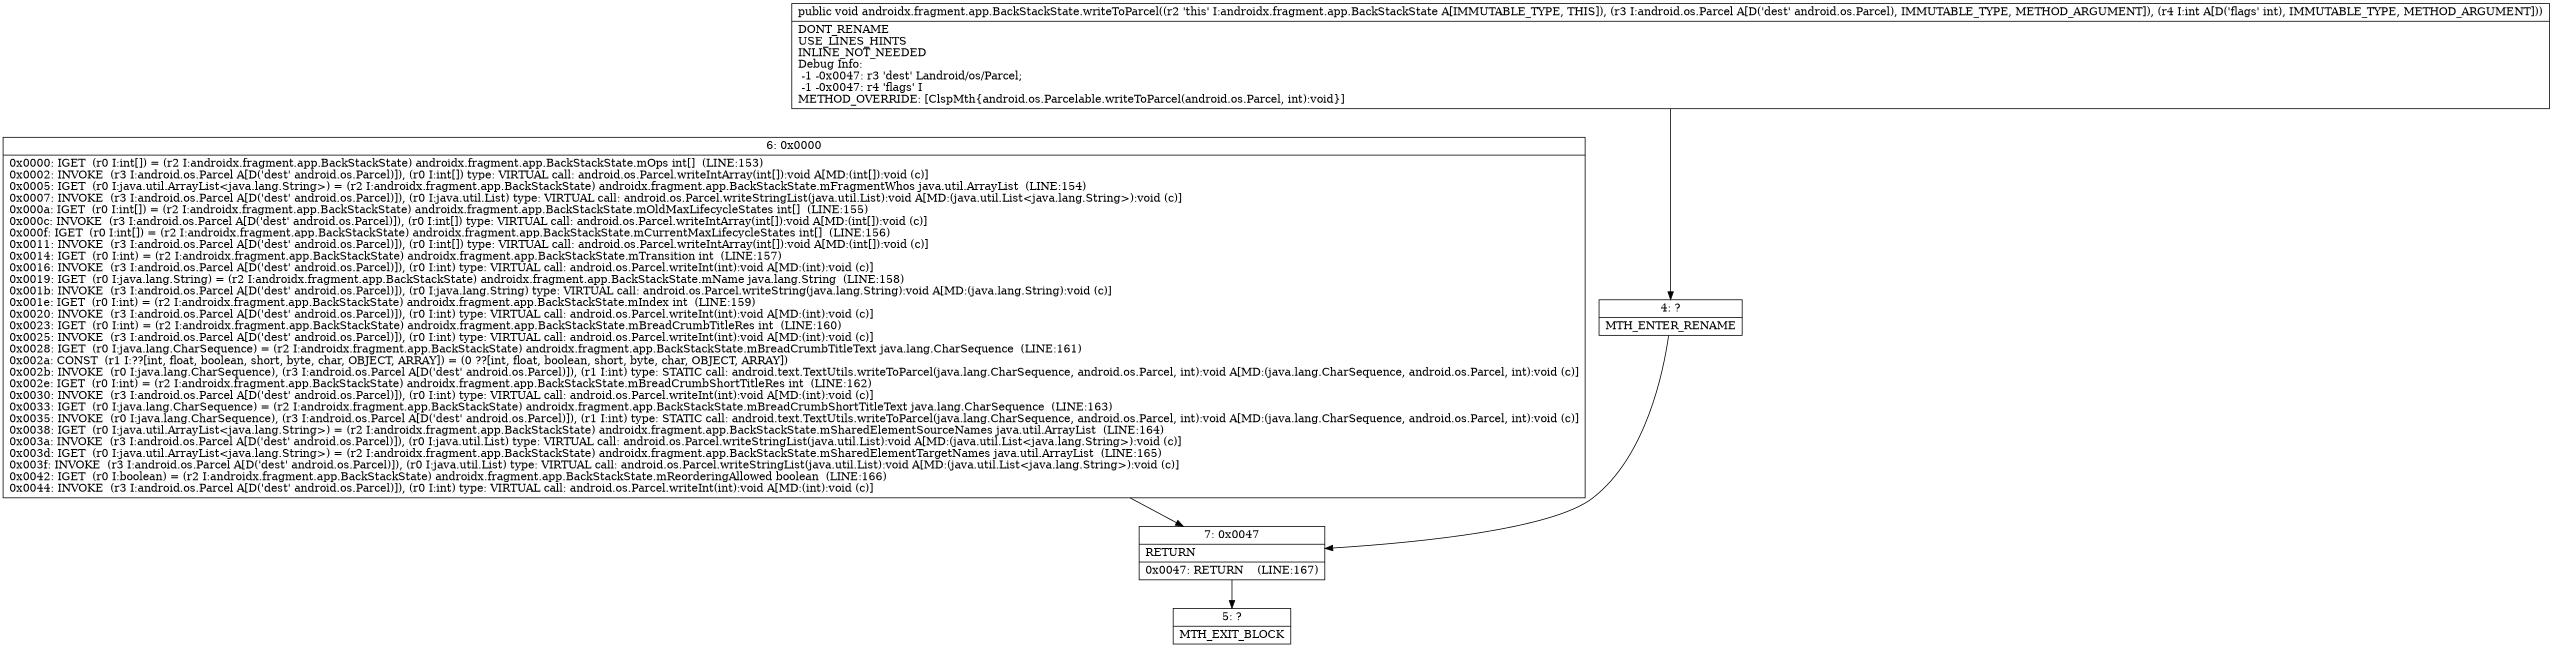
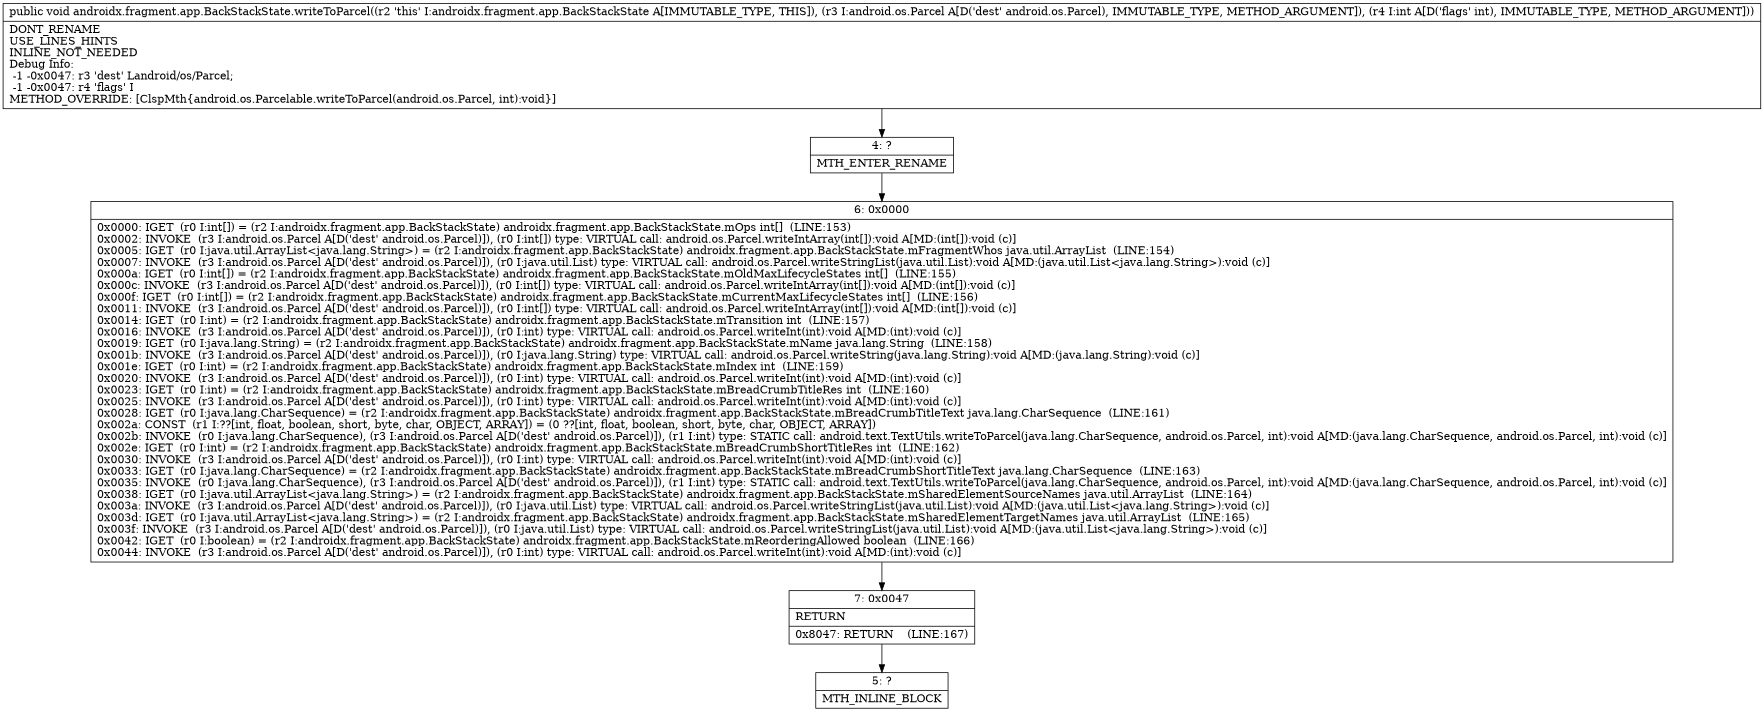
edge "4: ?" -> "7: 0x0047": now "4: ?" -> "6: 0x0000"
node "7: 0x0047": text "0x0047: RETURN    (LINE:167)" -> "0x8047: RETURN    (LINE:167)"
node "5: ?": text "MTH_EXIT_BLOCK" -> "MTH_INLINE_BLOCK"
